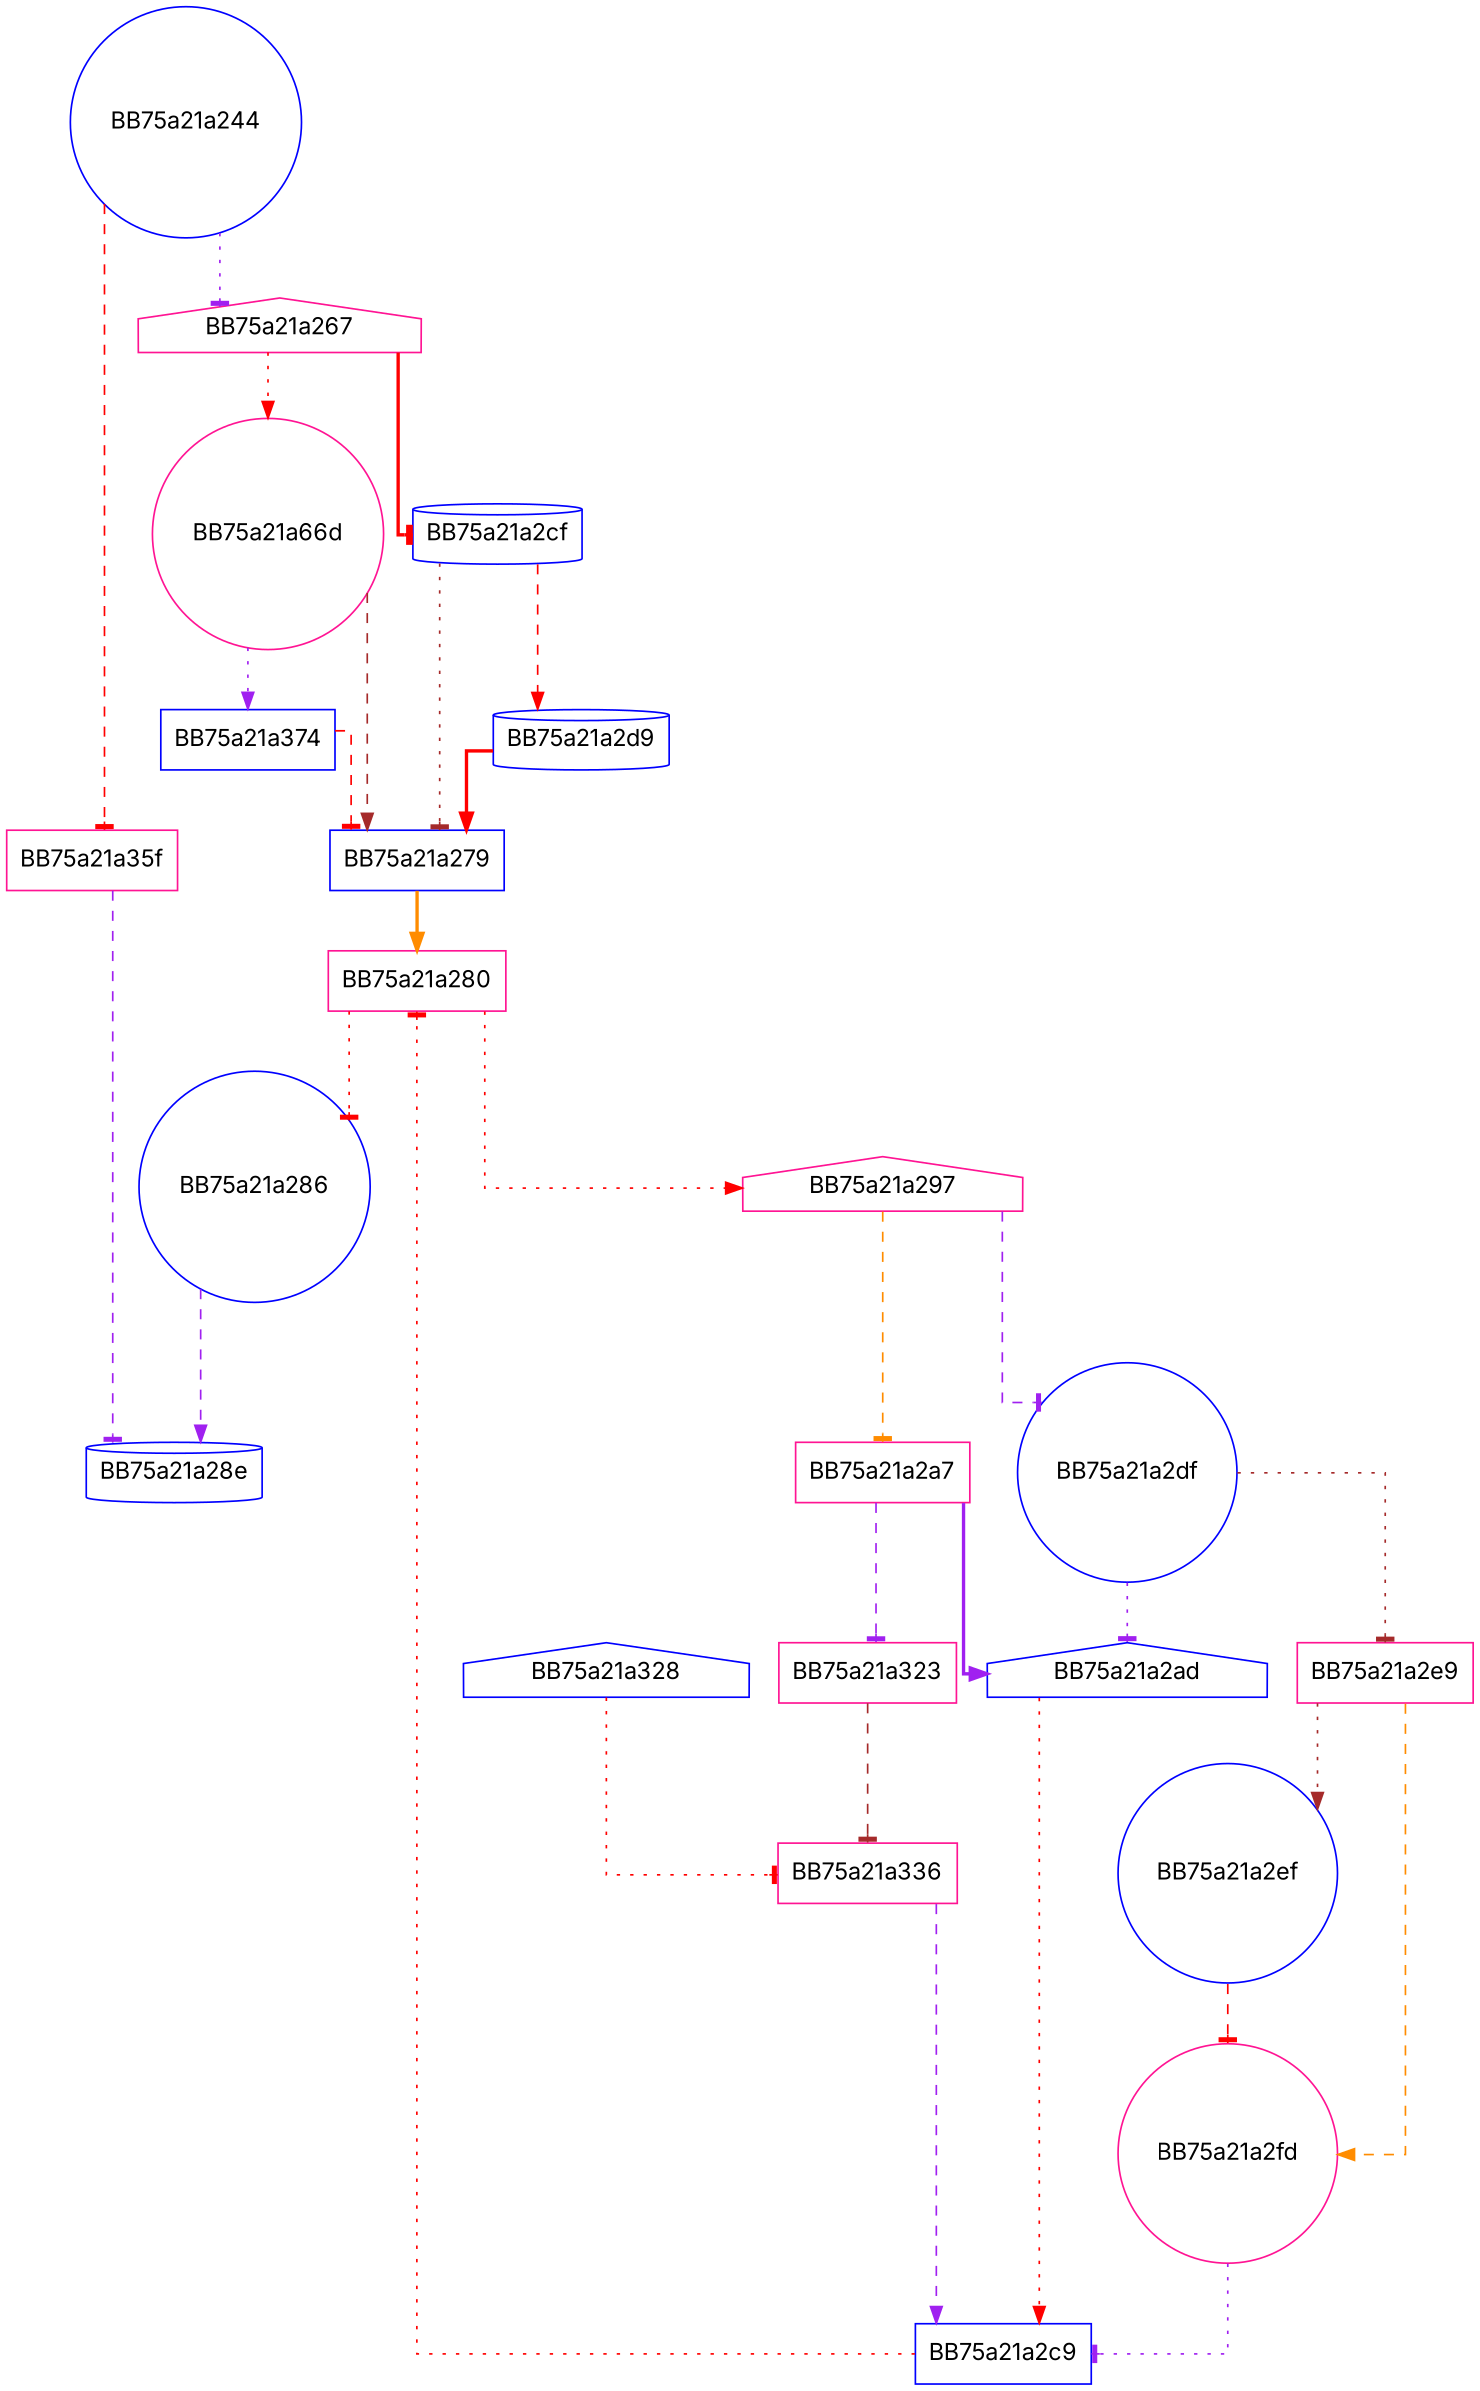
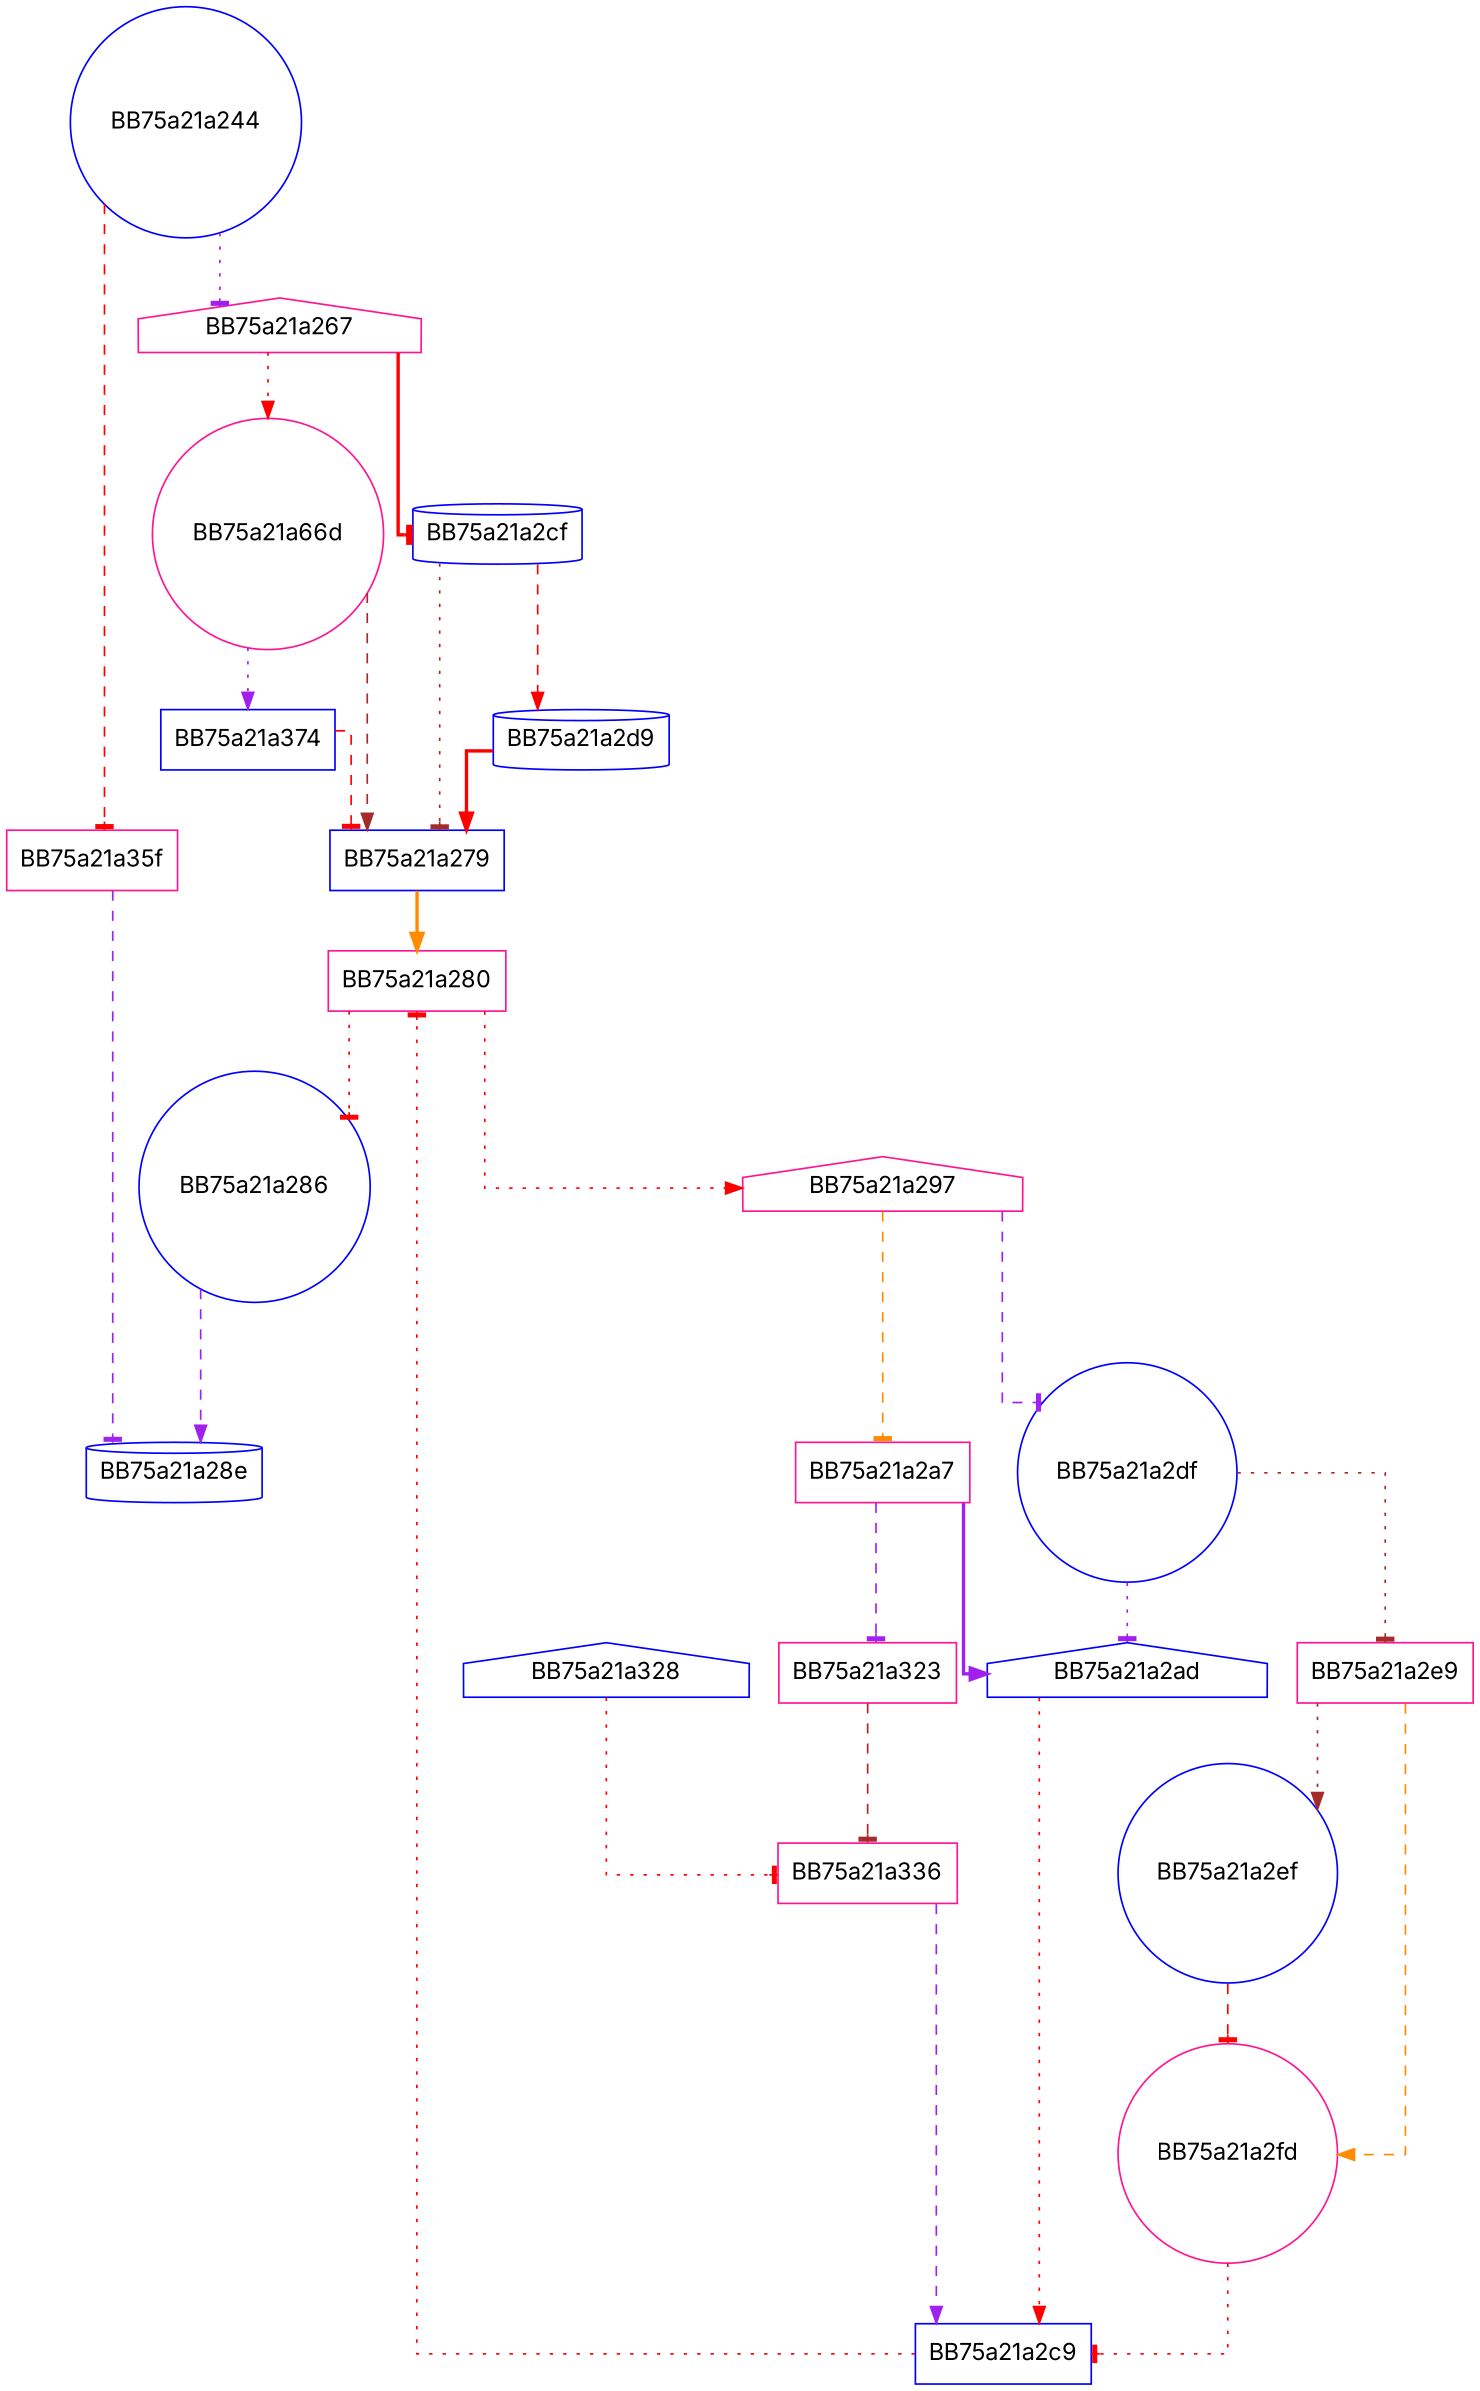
edge "BB75a21a2fd" -> "BB75a21a2c9": color purple -> red
